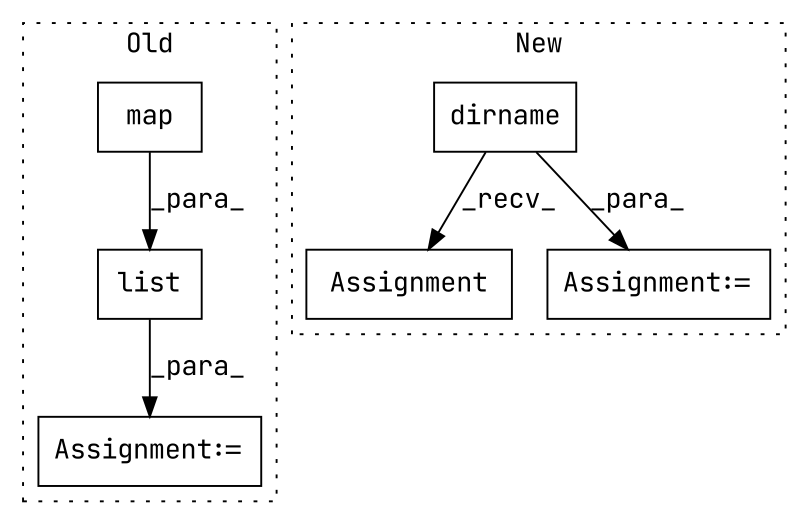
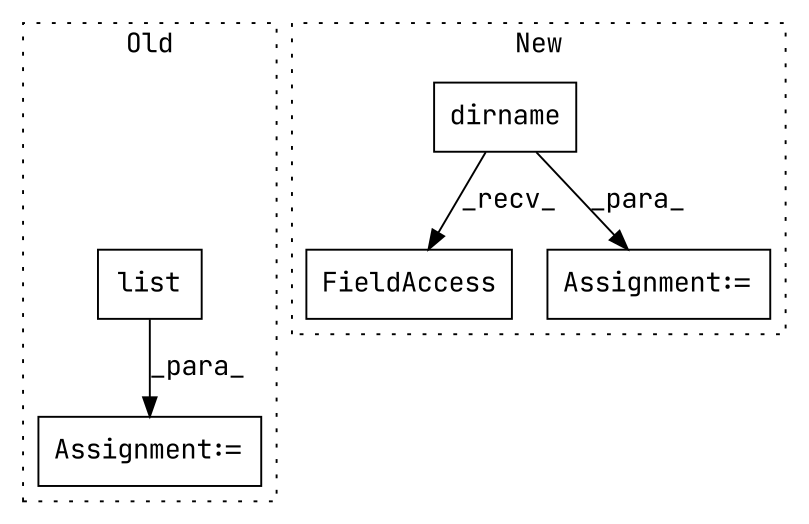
node "map": removed
node "Assignment": label "Assignment" -> "FieldAccess"
